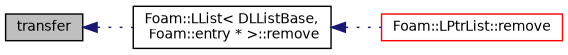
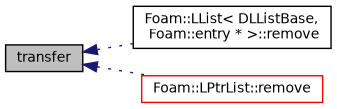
edge "Foam::LPtrList::remove" -> "Foam::LList< DLListBase, Foam::entry * >::remove": now "Foam::LPtrList::remove" -> "transfer"
